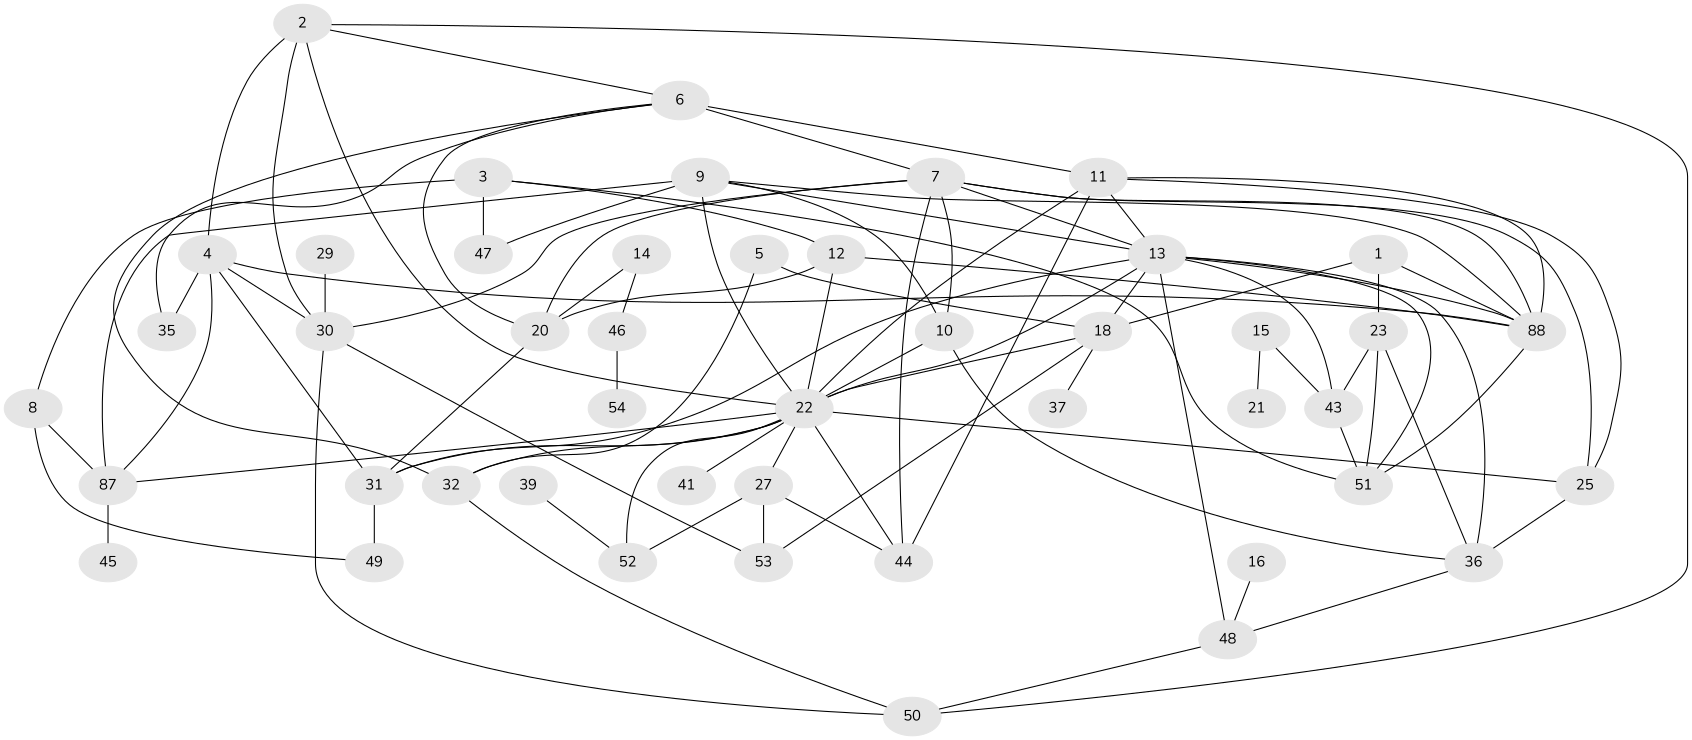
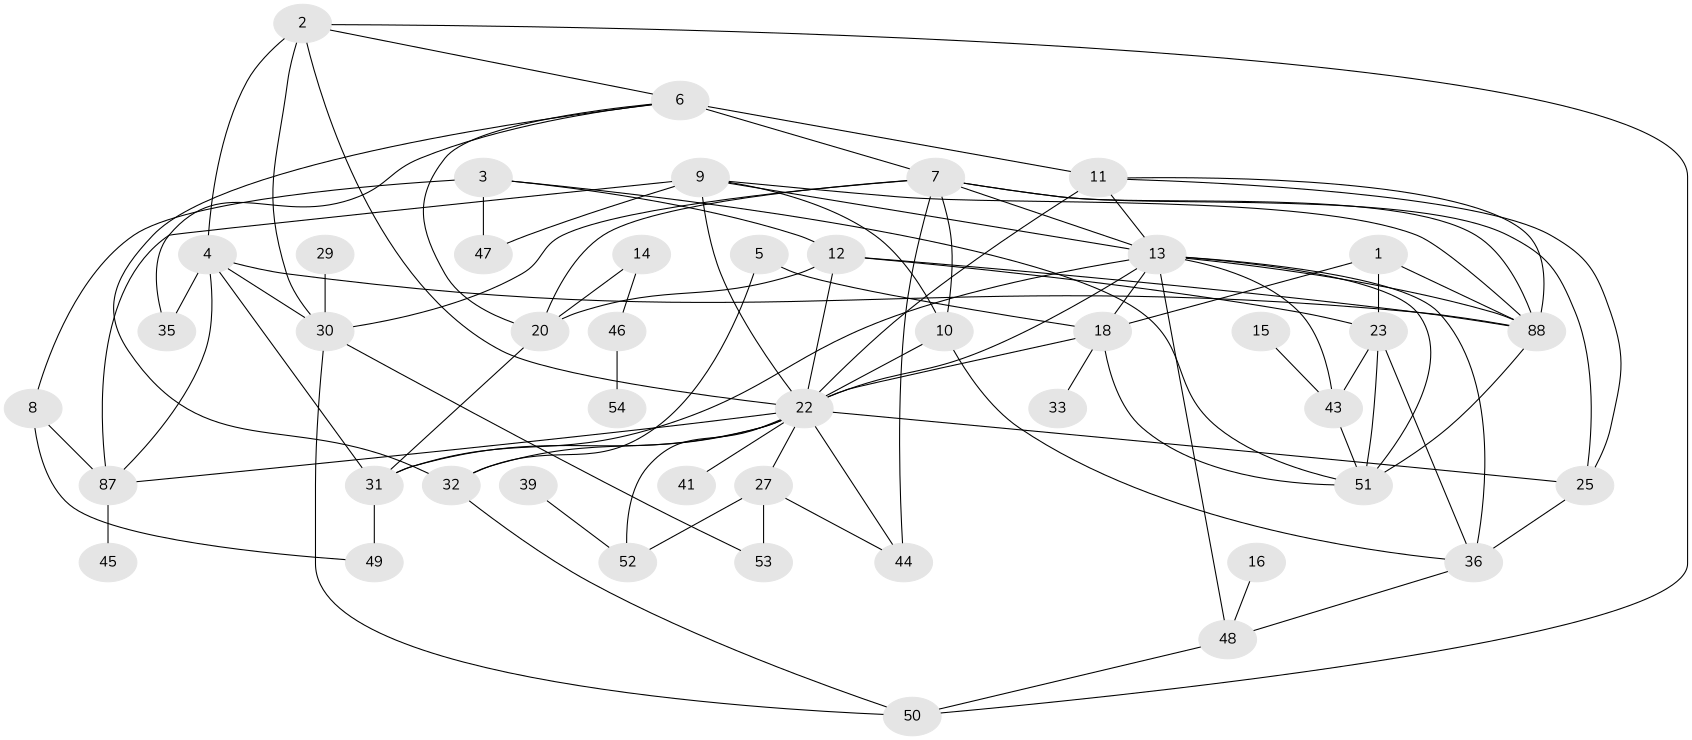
edge "12" -- "23": added
edge "11" -- "44": removed
node "37": label "37" -> "33"
node "21": removed
edge "18" -- "53": now "18" -- "51"
